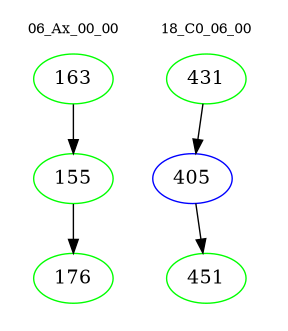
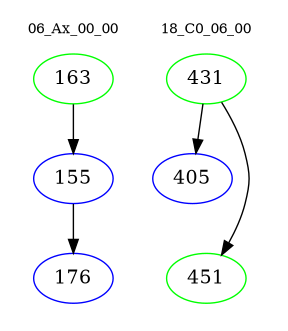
node "155": color green -> blue
edge "405" -> "451": now "431" -> "451"
node "176": color green -> blue
